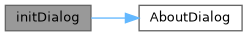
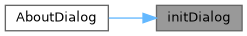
edge "initDialog" -> "AboutDialog": reversed
